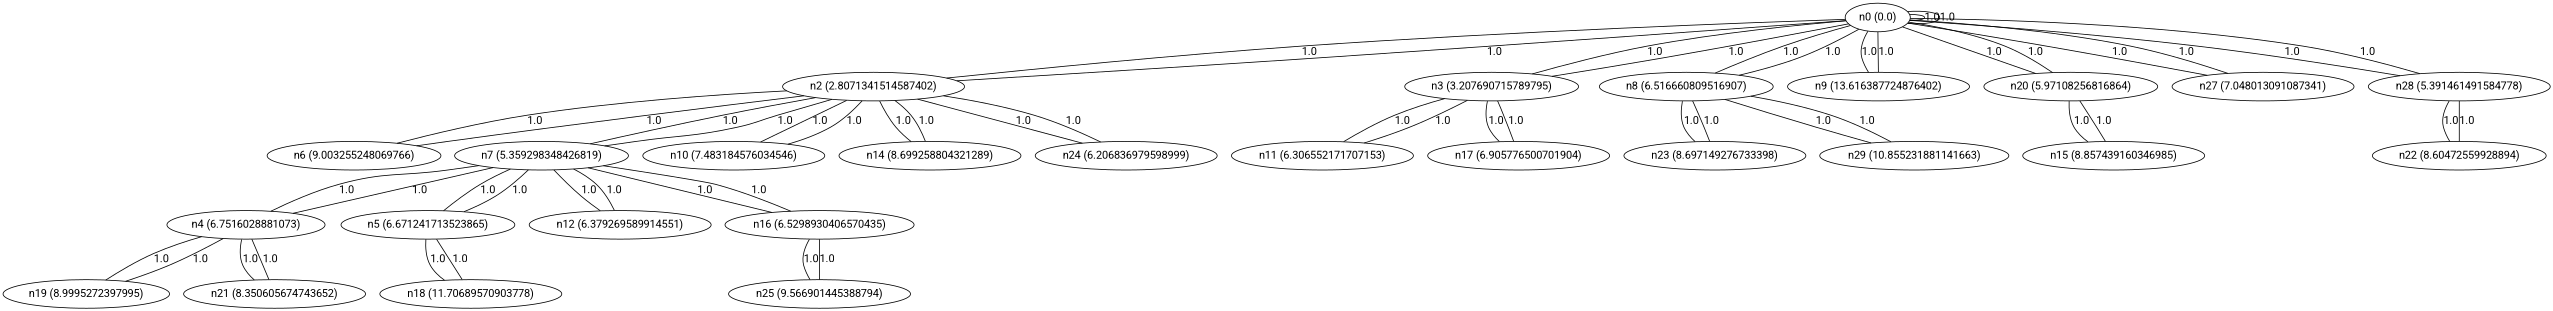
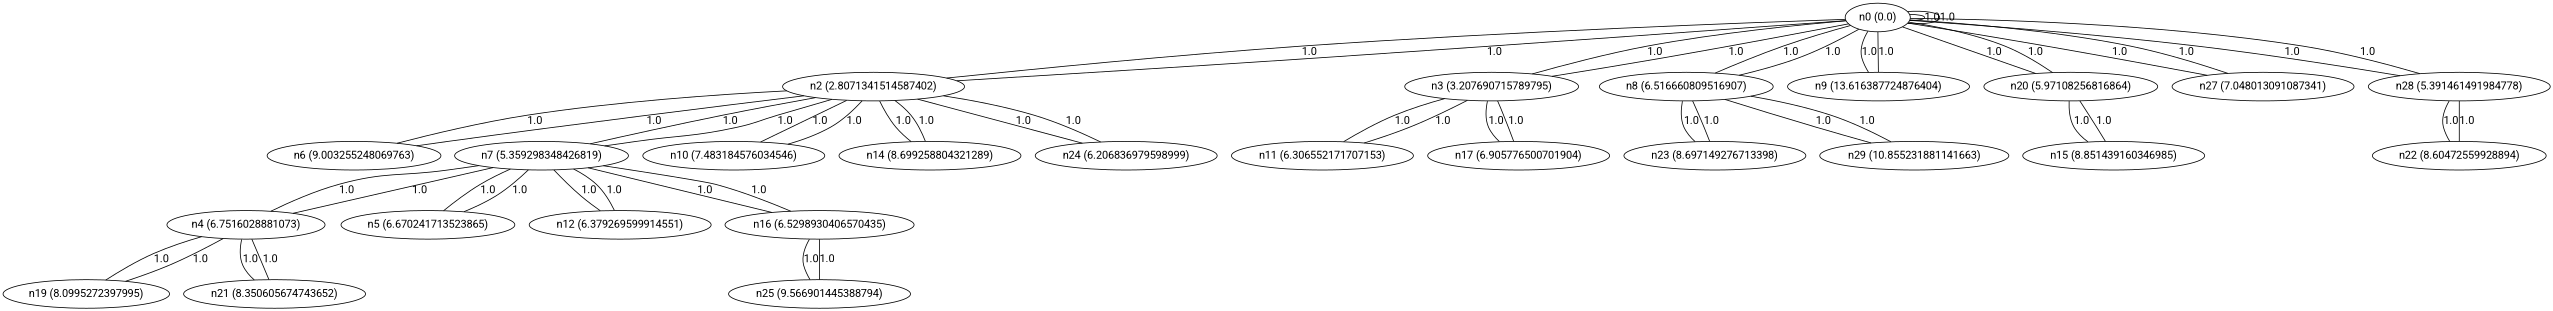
node "n9 (13.616387724876402)": label "n9 (13.616387724876402)" -> "n9 (13.616387724876404)"
node "n28 (5.391461491584778)": label "n28 (5.391461491584778)" -> "n28 (5.391461491984778)"
node "n6 (9.003255248069766)": label "n6 (9.003255248069766)" -> "n6 (9.003255248069763)"
node "n23 (8.697149276733398)": label "n23 (8.697149276733398)" -> "n23 (8.697149276713398)"
node "n15 (8.857439160346985)": label "n15 (8.857439160346985)" -> "n15 (8.851439160346985)"
node "n5 (6.671241713523865)": label "n5 (6.671241713523865)" -> "n5 (6.670241713523865)"
node "n12 (6.379269589914551)": label "n12 (6.379269589914551)" -> "n12 (6.379269599914551)"
node "n19 (8.9995272397995)": label "n19 (8.9995272397995)" -> "n19 (8.0995272397995)"
node "n18 (11.70689570903778)": removed
